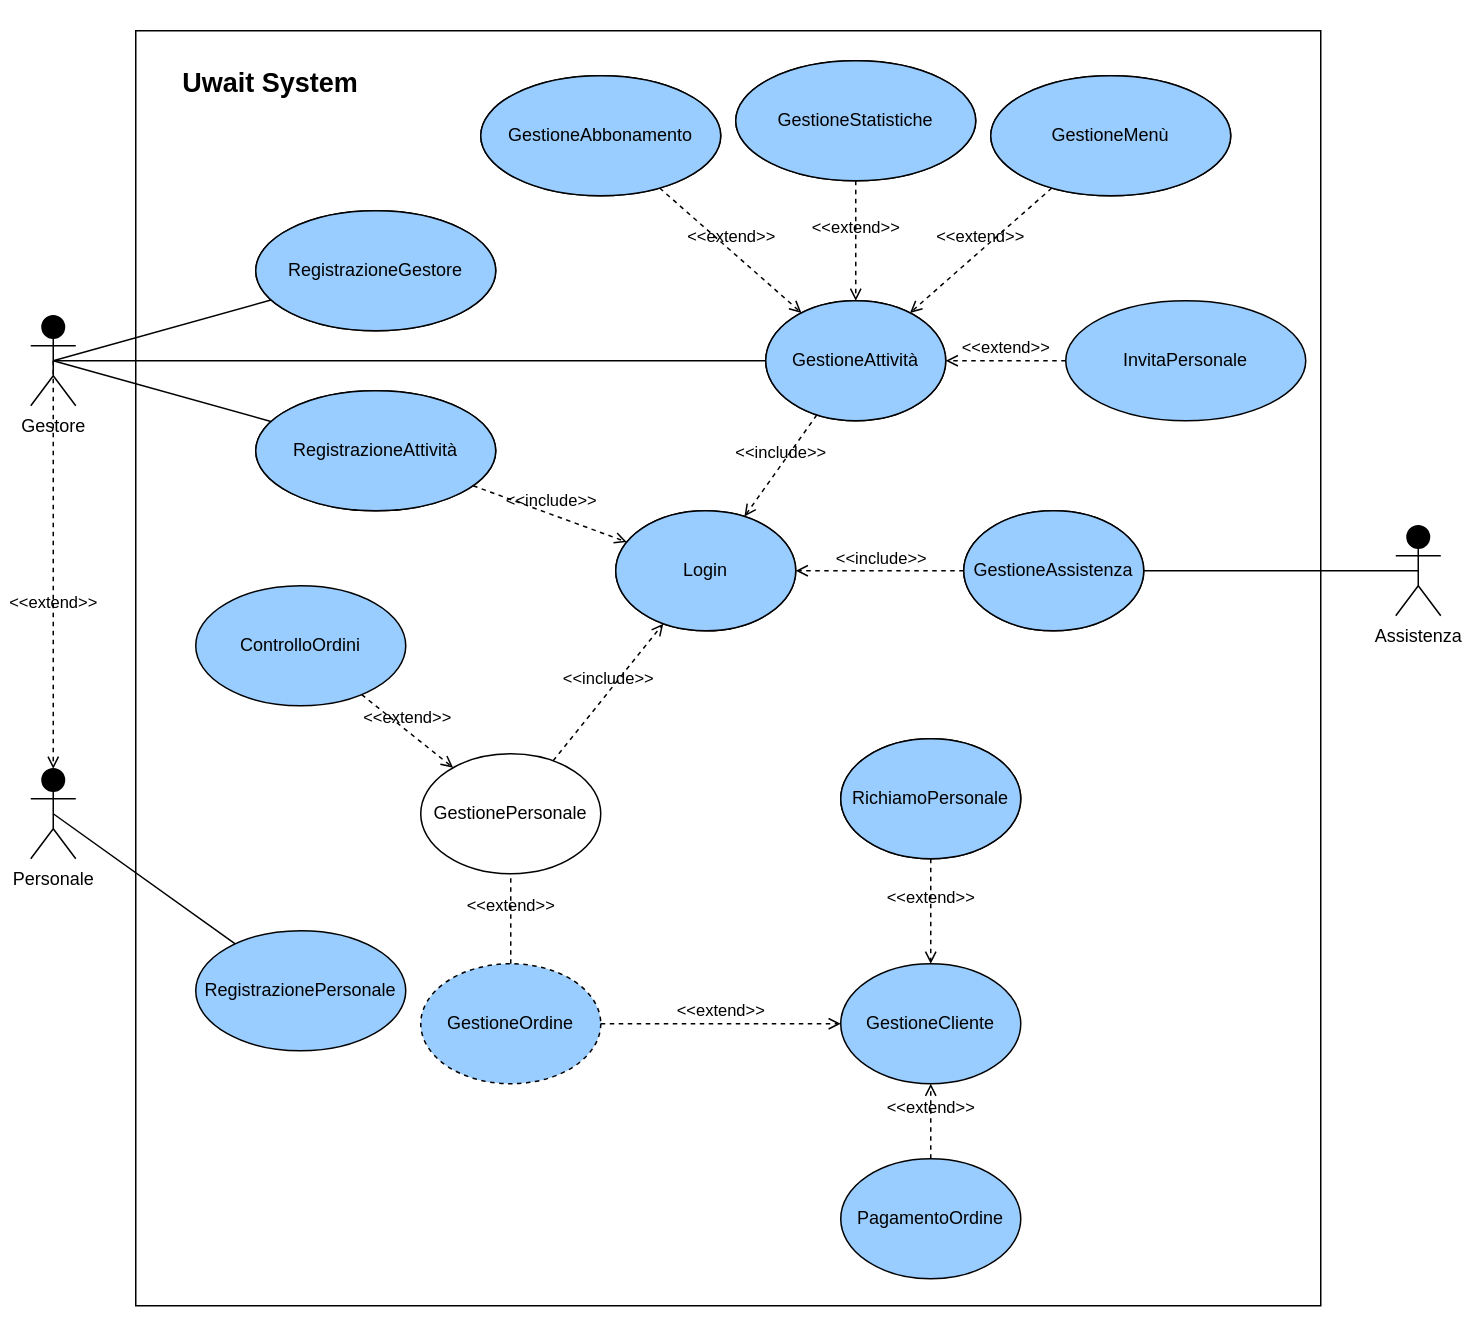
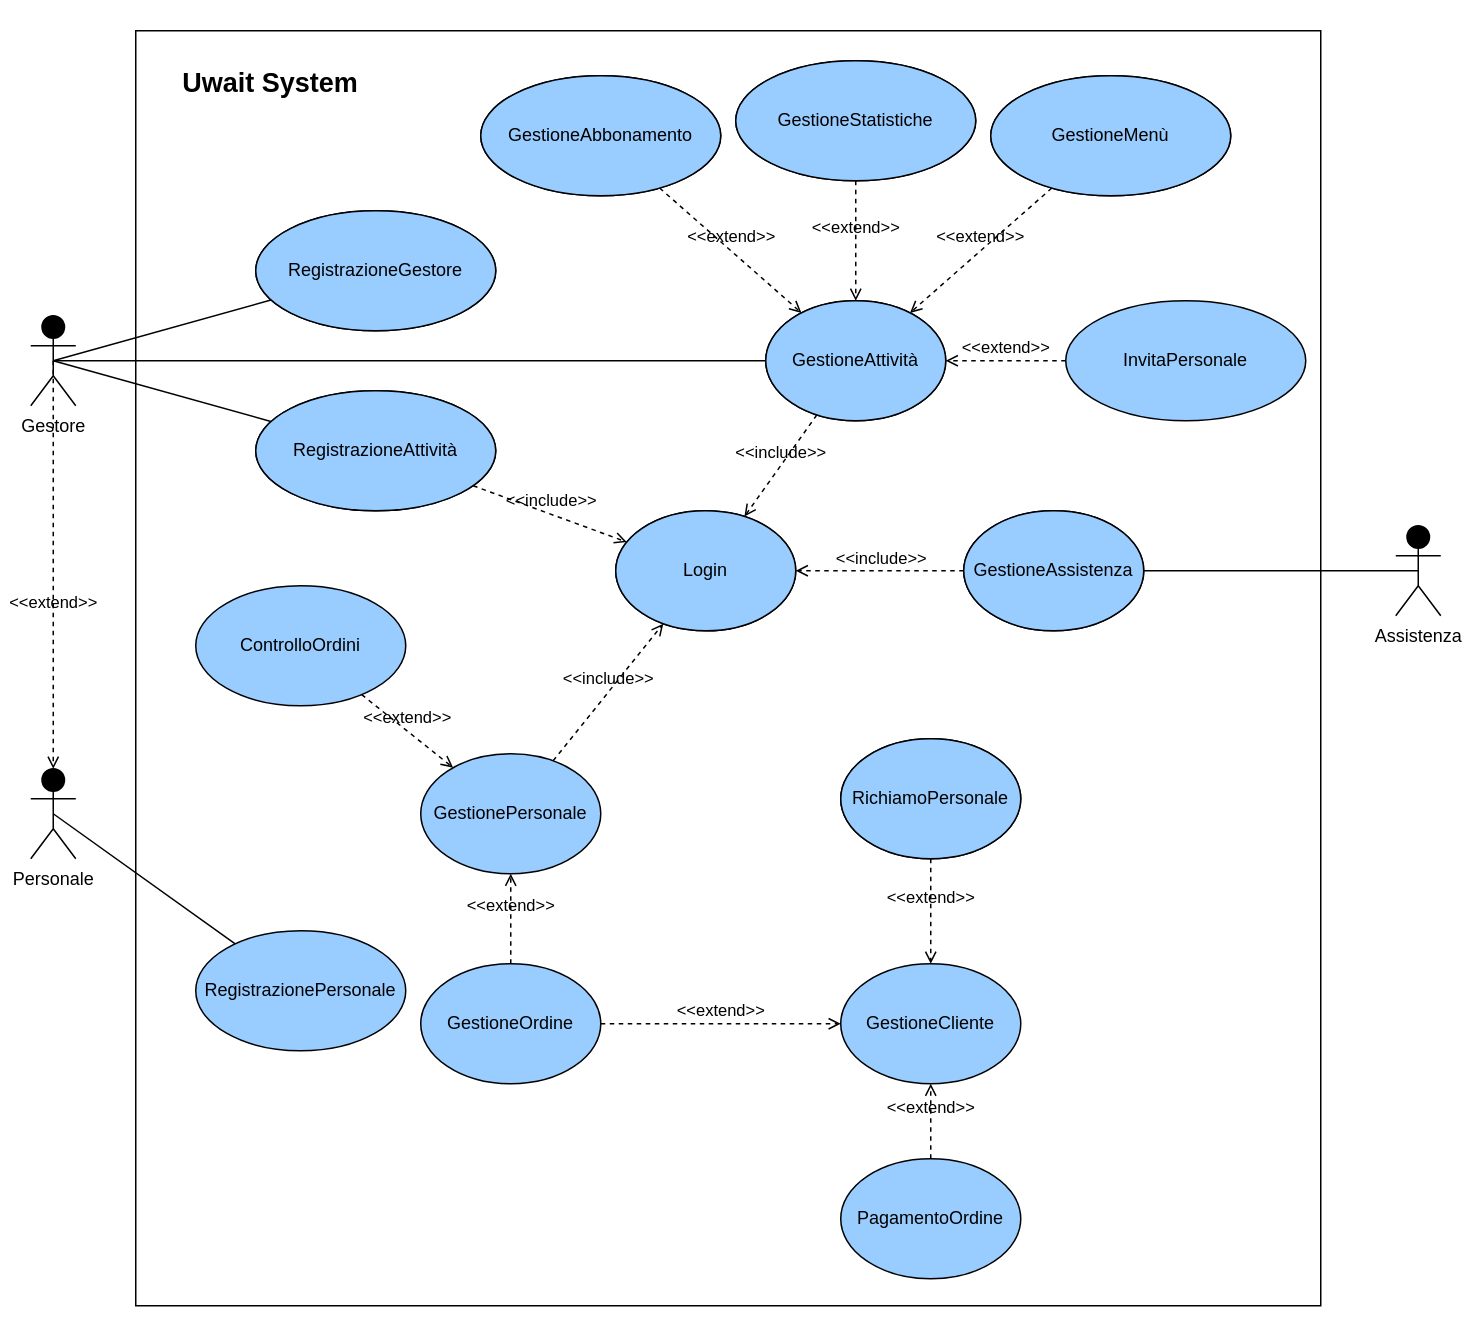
node "GestionePersonale": fillcolor #ffffff -> #99ccff
edge "GestionePersonale" -- "GestioneOrdine": arrowhead none -> open
node "GestioneOrdine": style dashed -> solid
